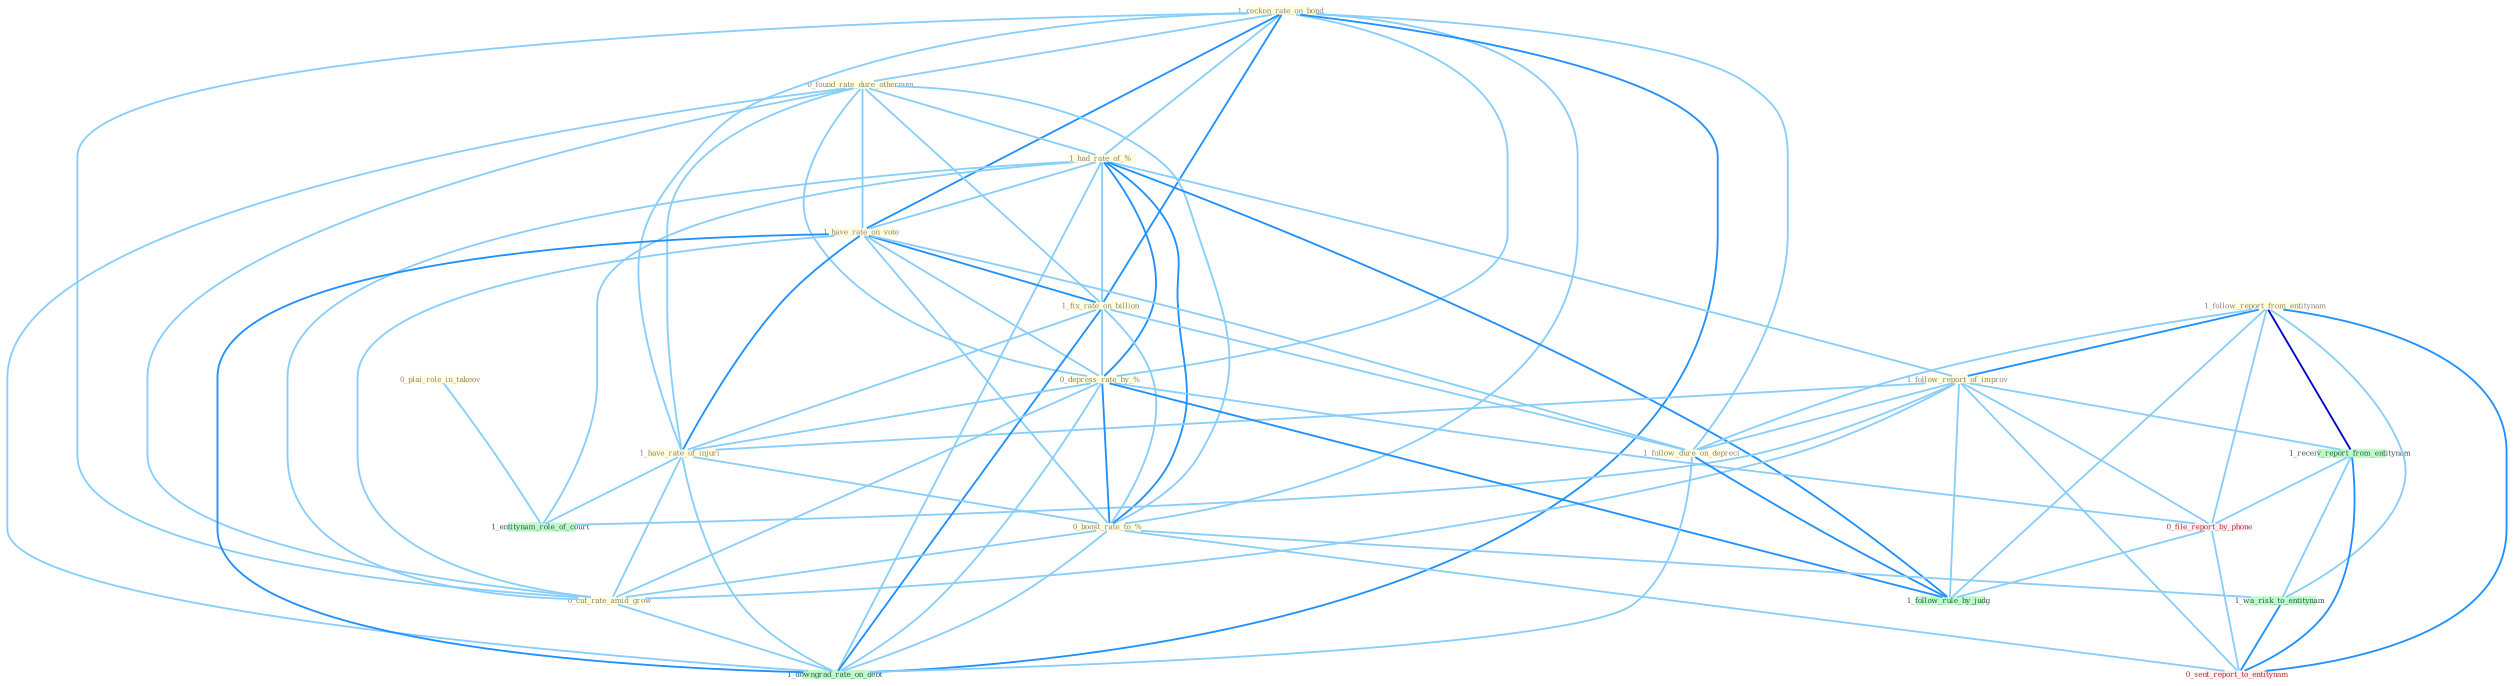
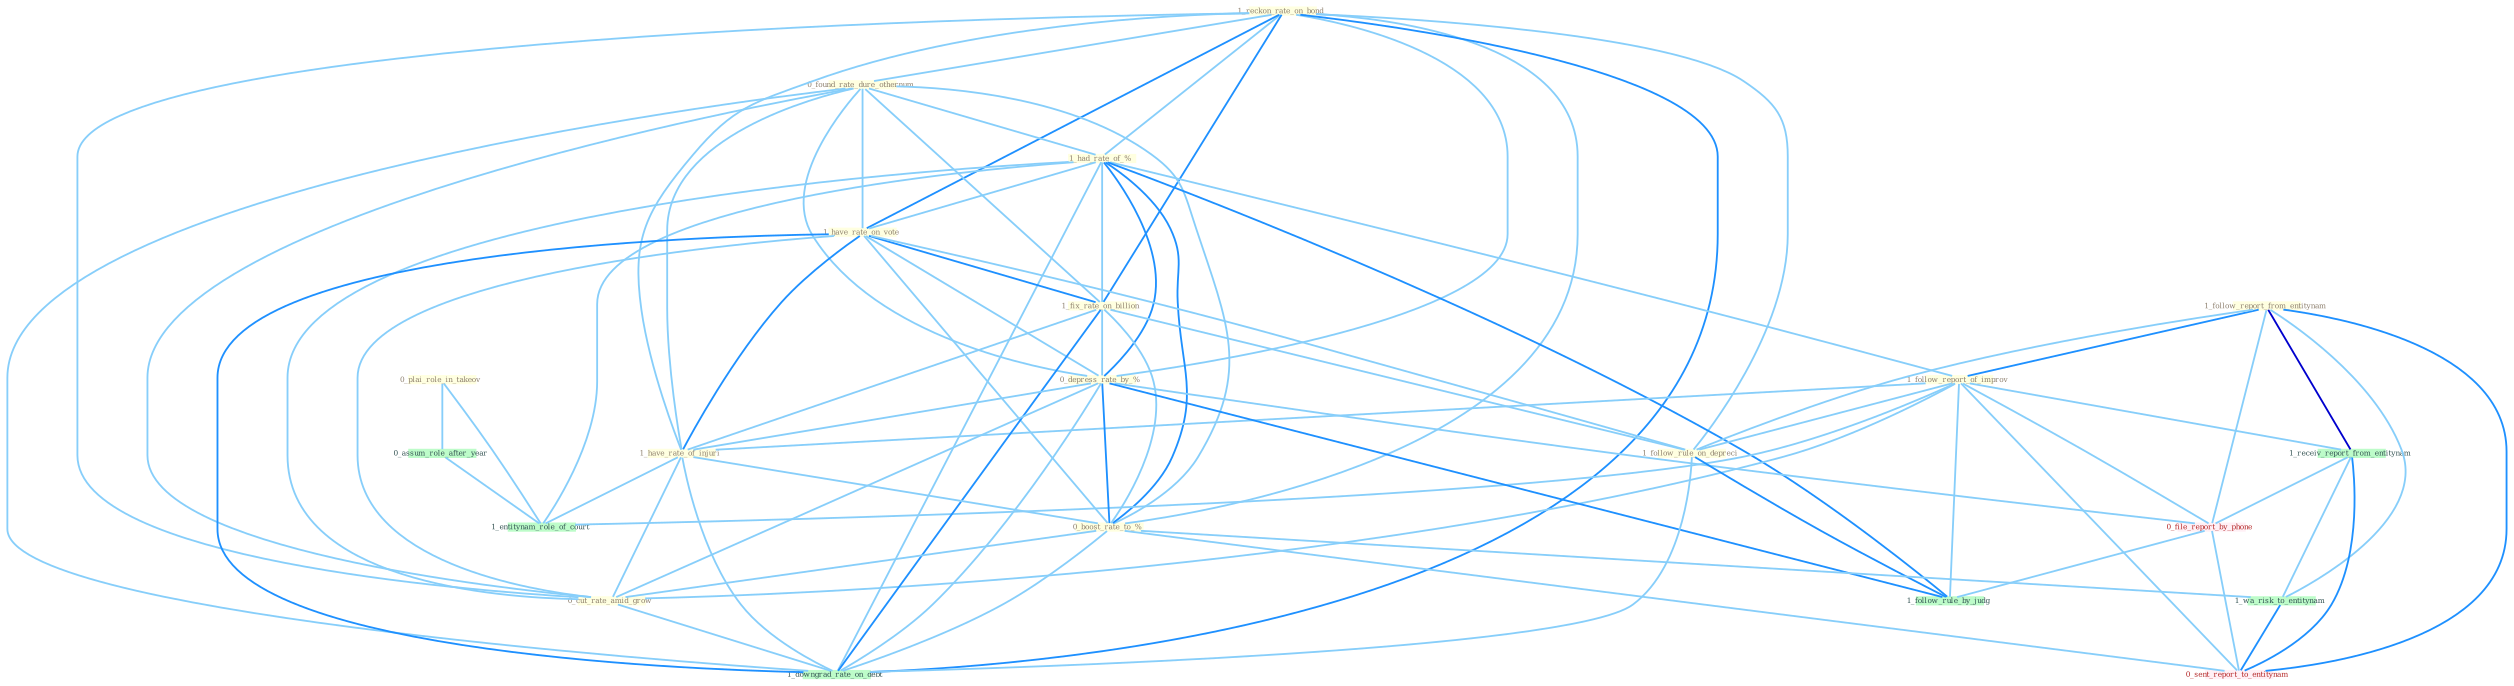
edge "1_follow_report_from_entitynam" -- "1_follow_rule_by_judg": removed
node "0_assum_role_after_year": added
node "1_follow_dure_on_depreci": label "1_follow_dure_on_depreci" -> "1_follow_rule_on_depreci"
